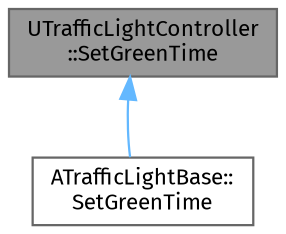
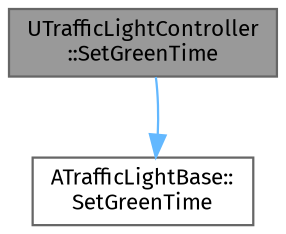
edge "ATrafficLightBase:: SetGreenTime" -> "UTrafficLightController ::SetGreenTime": reversed
